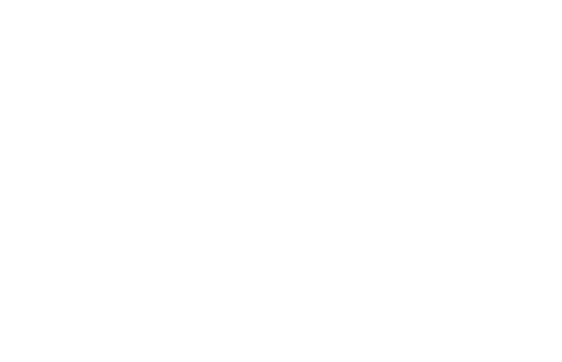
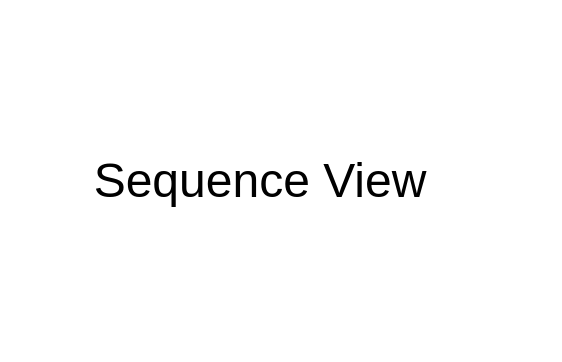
node "Sequence View": added
